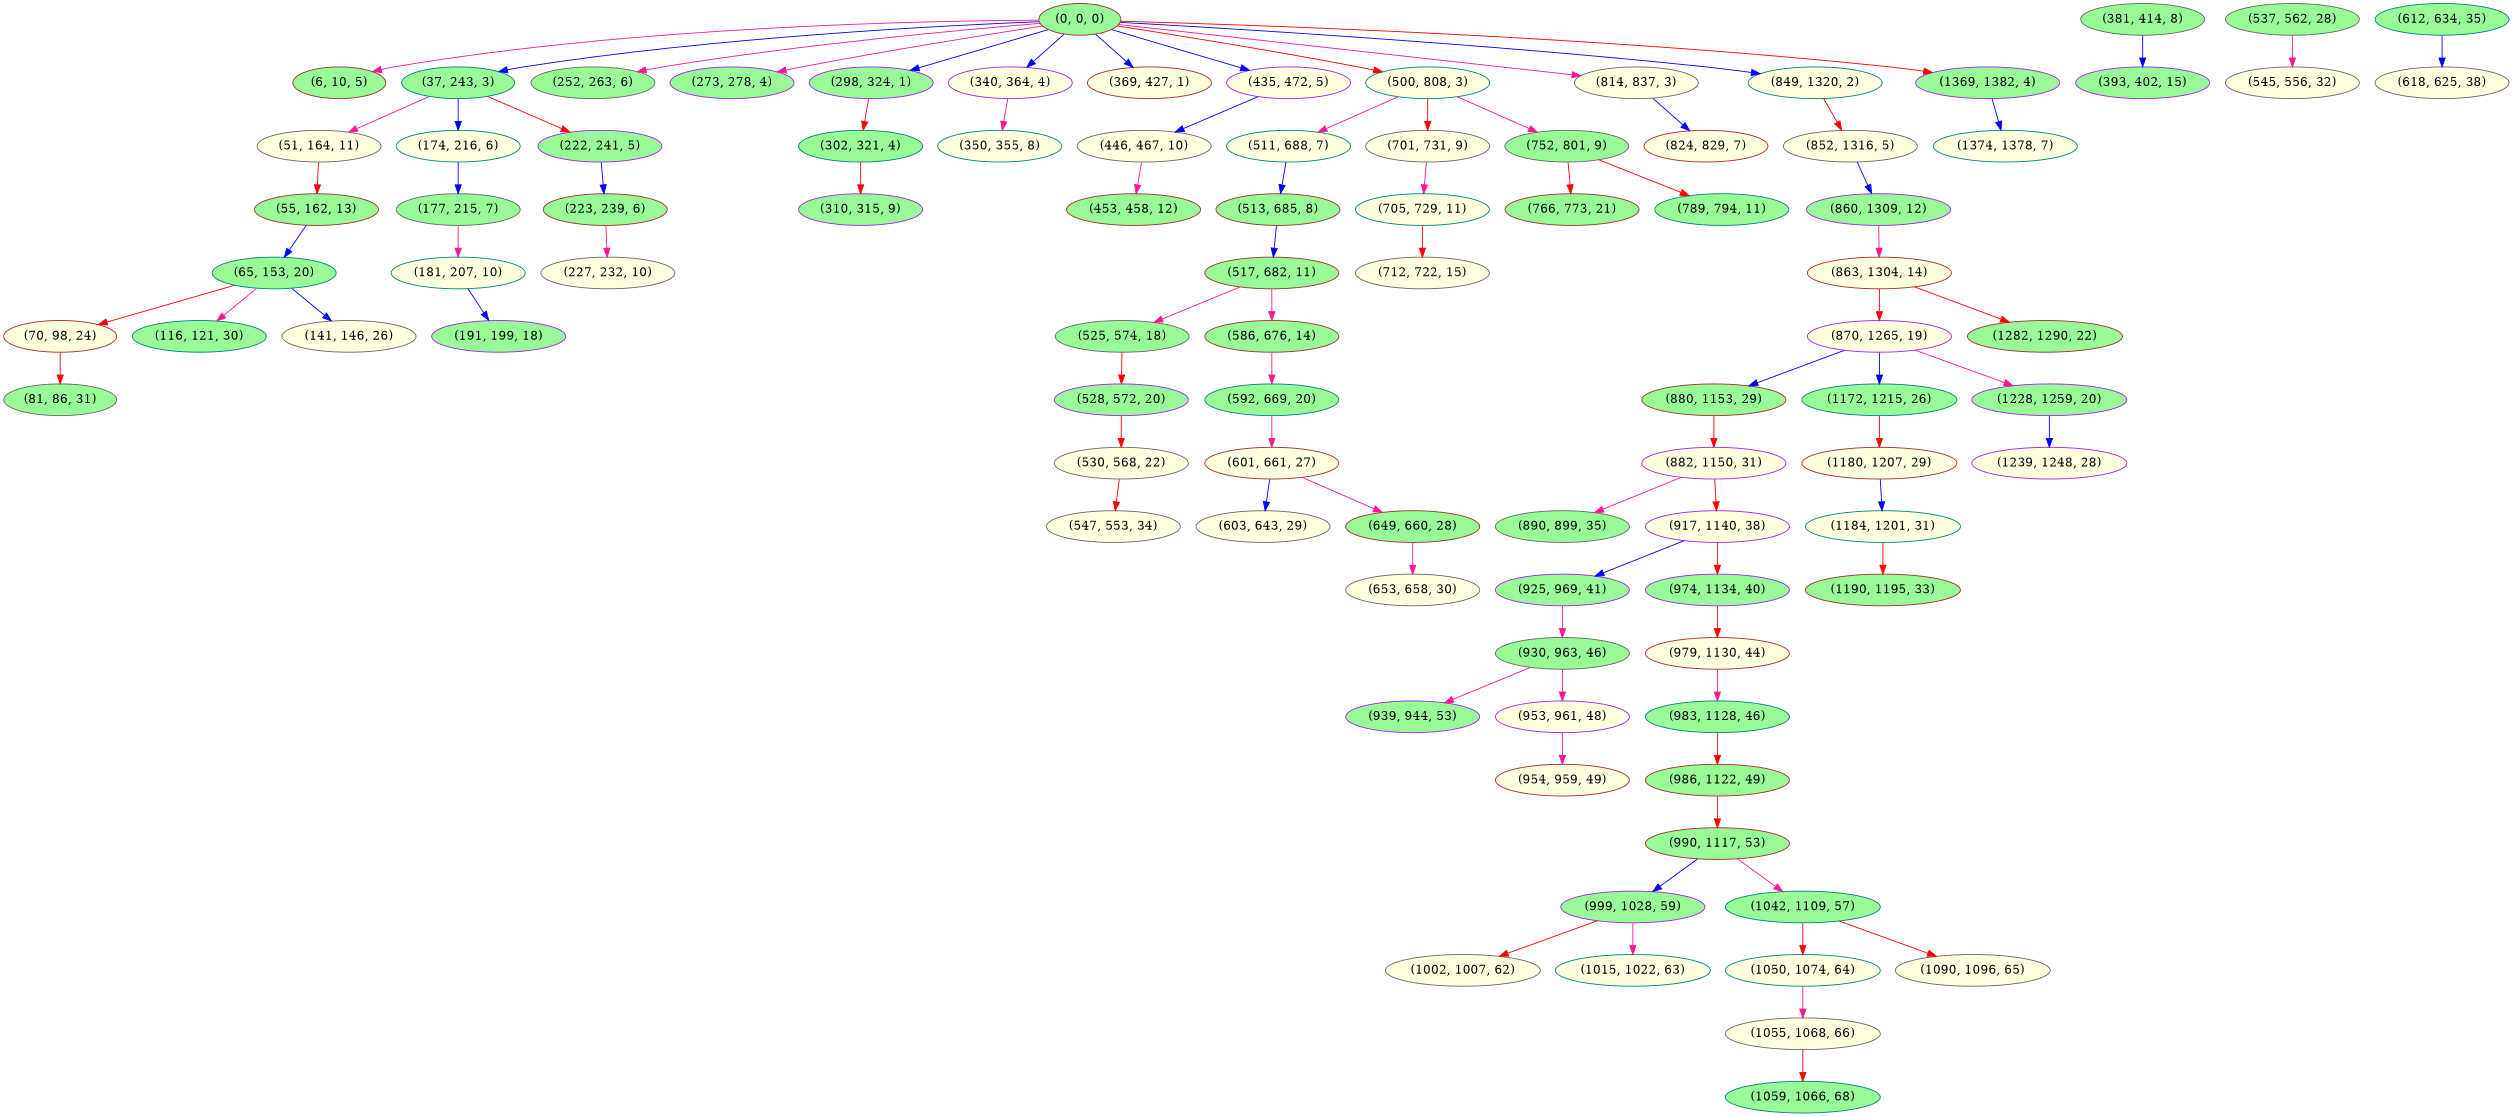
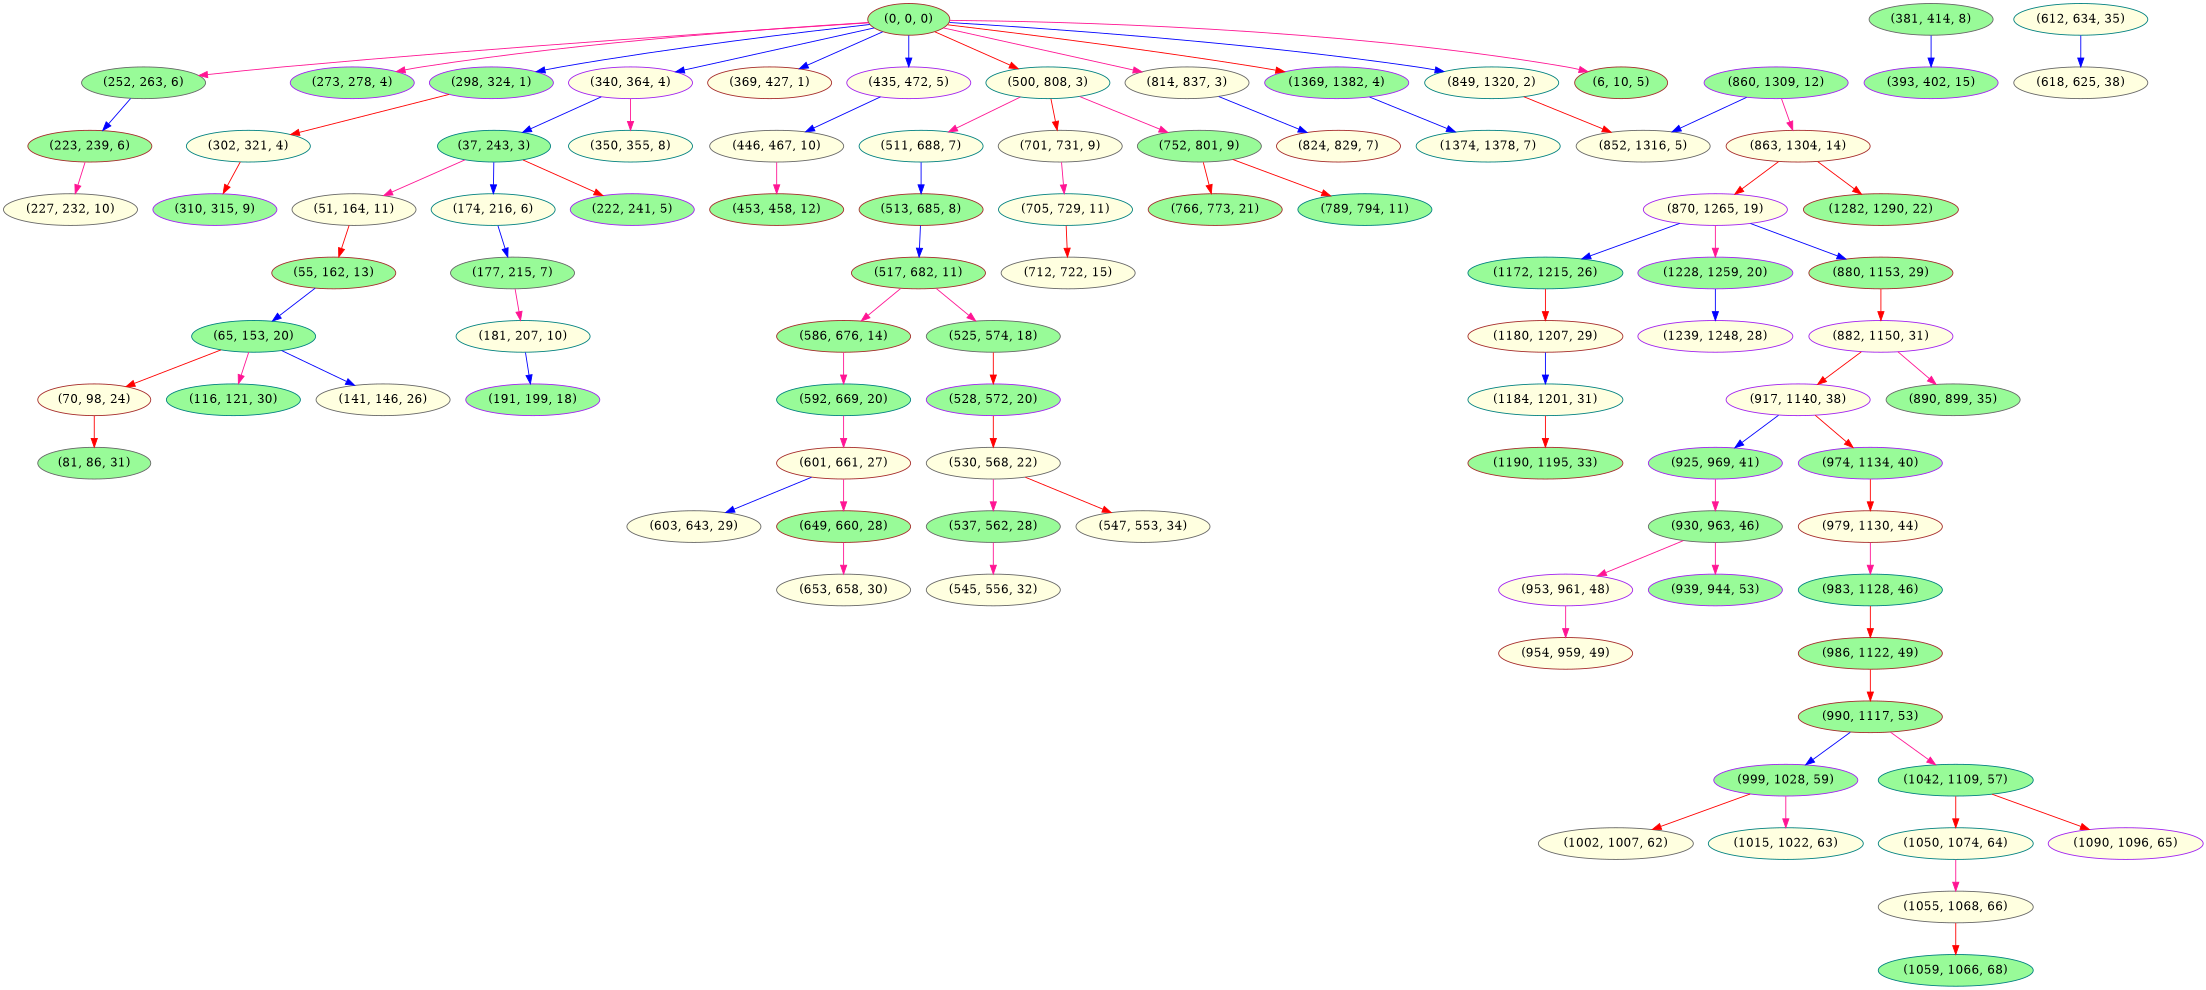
node "(612, 634, 35)": fillcolor palegreen -> lightyellow
edge "(0, 0, 0)" -> "(37, 243, 3)": now "(340, 364, 4)" -> "(37, 243, 3)"
node "(302, 321, 4)": fillcolor palegreen -> lightyellow
edge "(222, 241, 5)" -> "(223, 239, 6)": now "(252, 263, 6)" -> "(223, 239, 6)"
edge "(852, 1316, 5)" -> "(860, 1309, 12)": reversed
edge "(530, 568, 22)" -> "(537, 562, 28)": added
node "(1090, 1096, 65)": color gray40 -> purple
